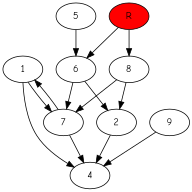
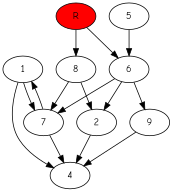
edge "6" -> "9": added
